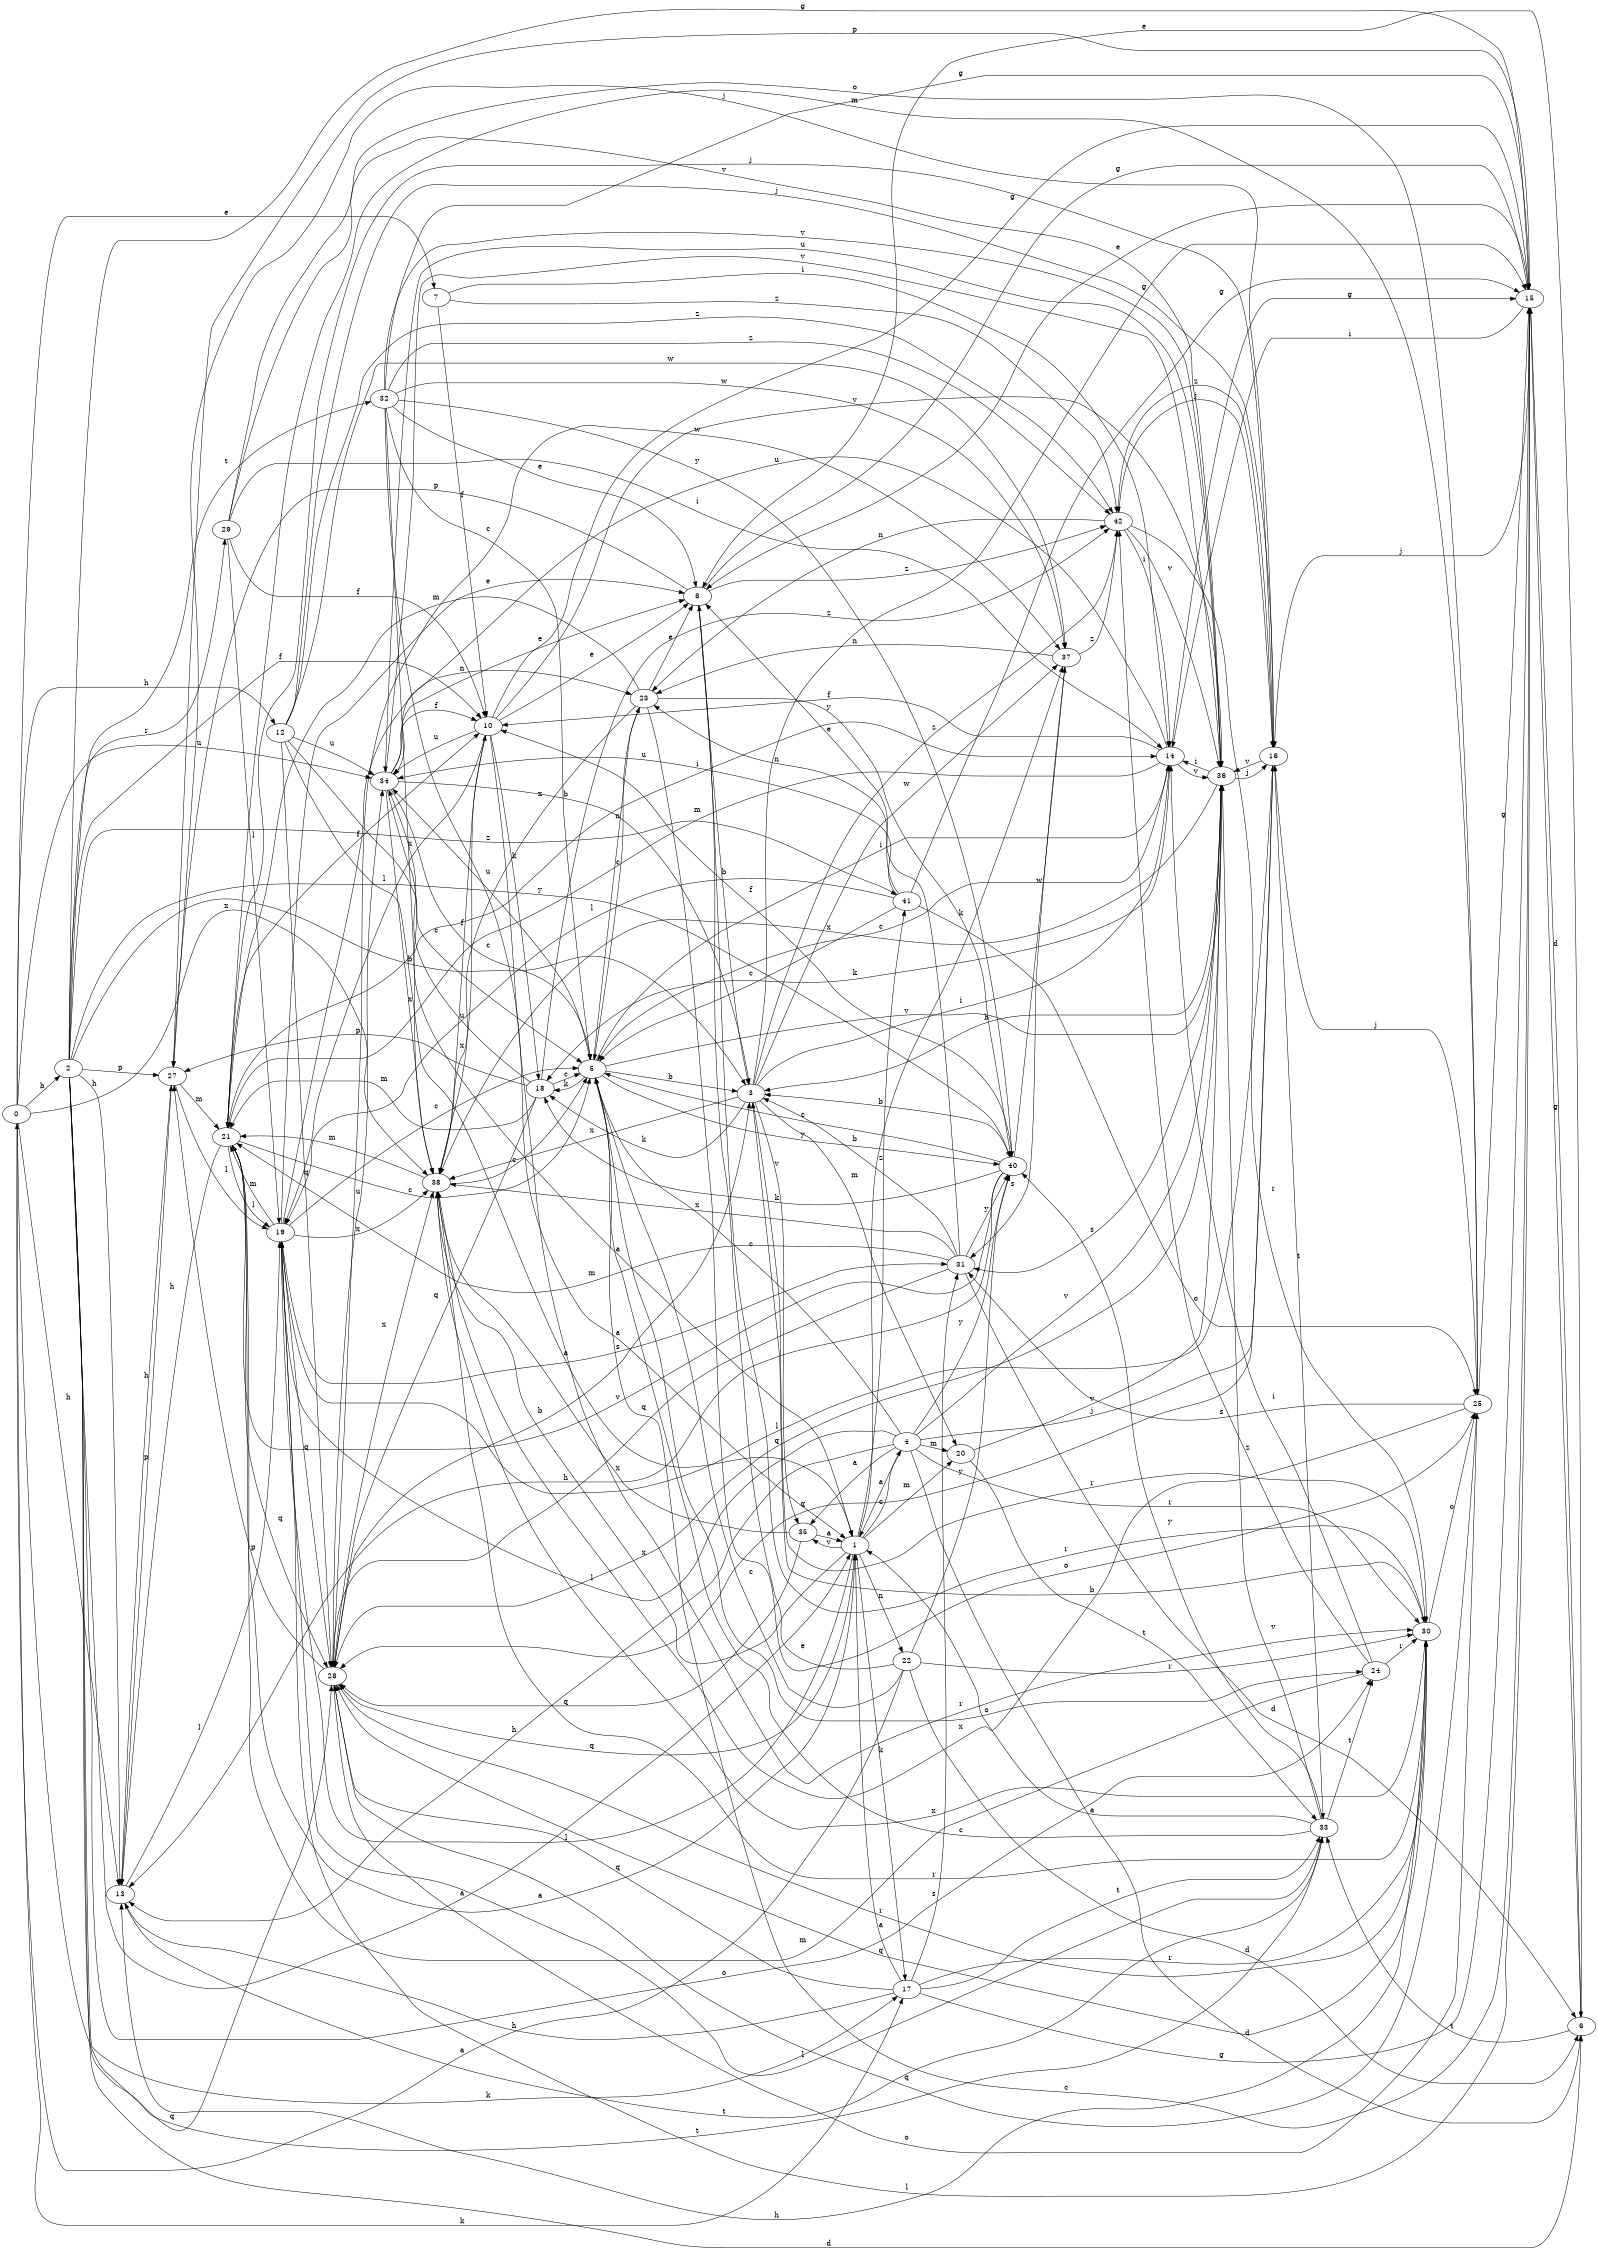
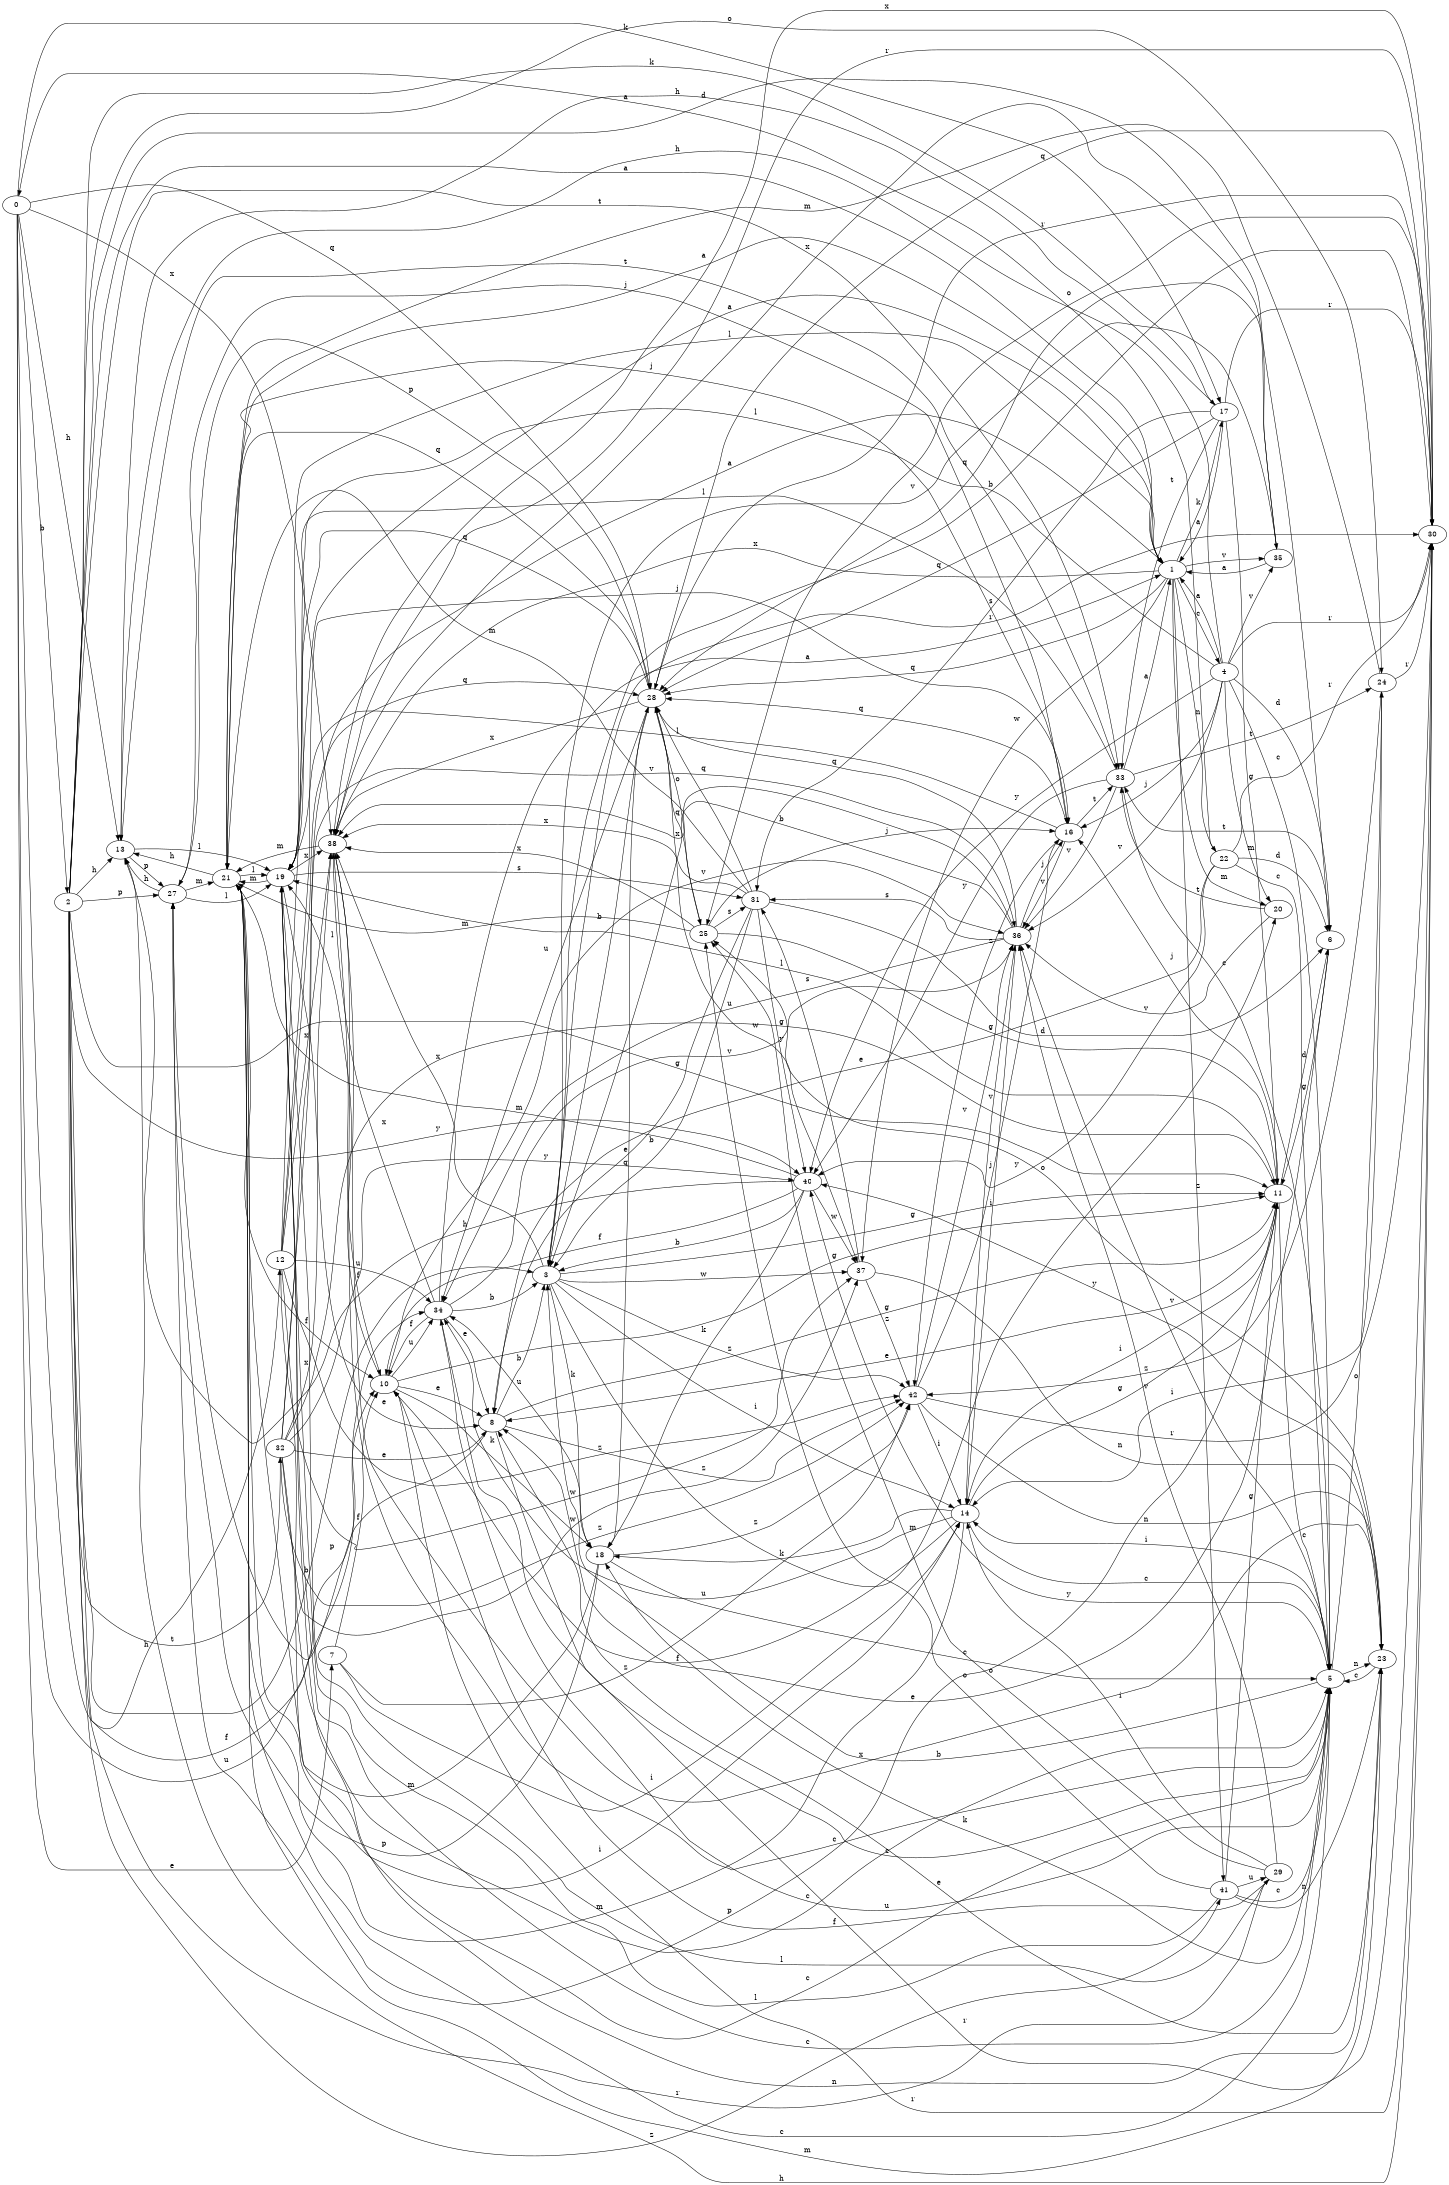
node "15": label "15" -> "11"
edge "41" -> "34": now "41" -> "29"
edge "1" -> "37": label "k" -> "w"
edge "10" -> "38": now "12" -> "38"
edge "40" -> "5": removed, label "c"
edge "40" -> "21": label "v" -> "m"
edge "19" -> "28": reversed
edge "4" -> "35": label "a" -> "v"
